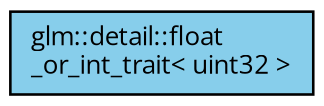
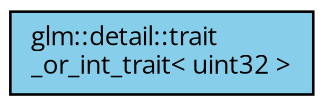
node "glm::detail::float _or_int_trait< uint32 >": label "glm::detail::float _or_int_trait< uint32 >" -> "glm::detail::trait _or_int_trait< uint32 >"
